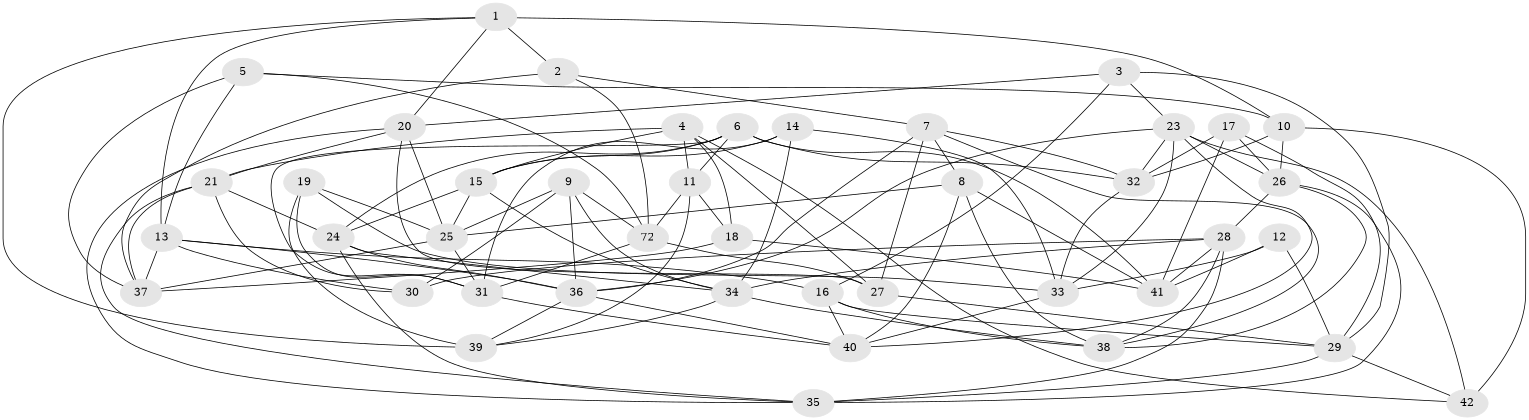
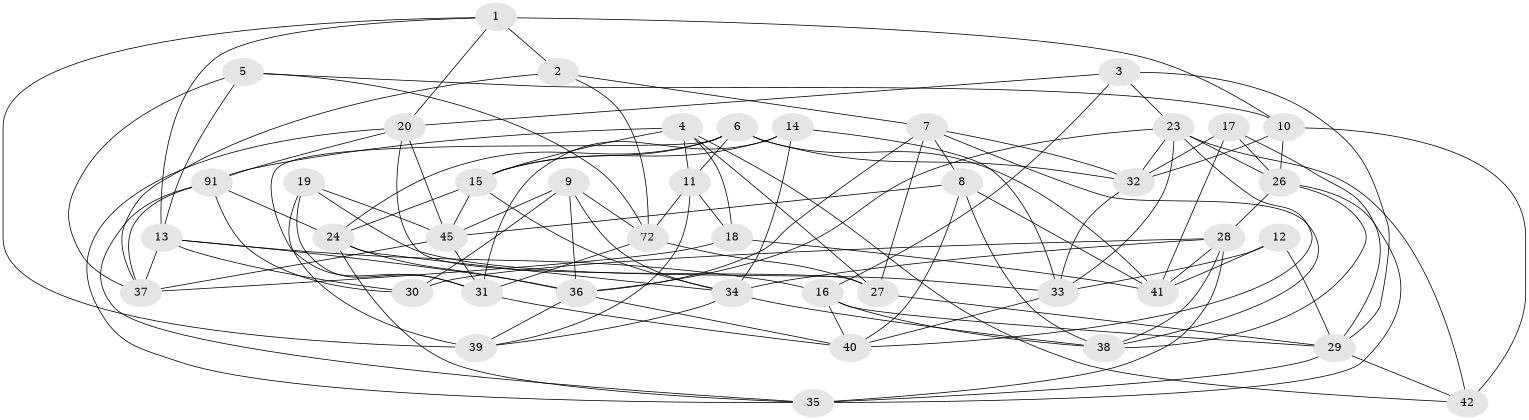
node "21": label "21" -> "91"
node "25": label "25" -> "45"
